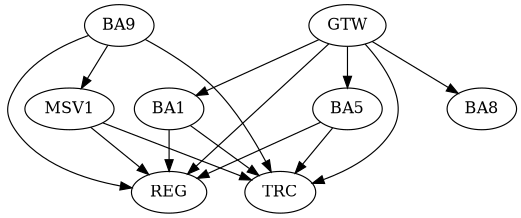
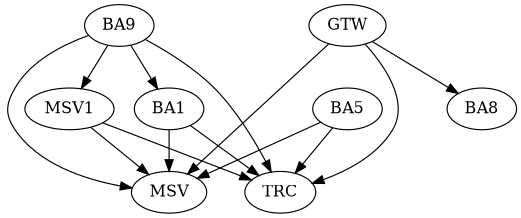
edge "GTW" -> "BA5": removed
edge "GTW" -> "BA1": now "BA9" -> "BA1"
node "REG": label "REG" -> "MSV"
